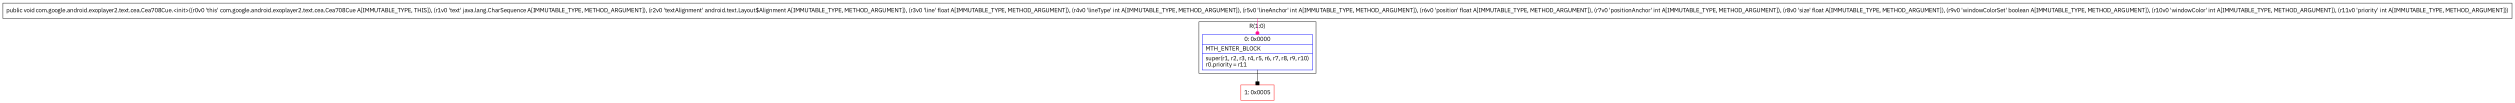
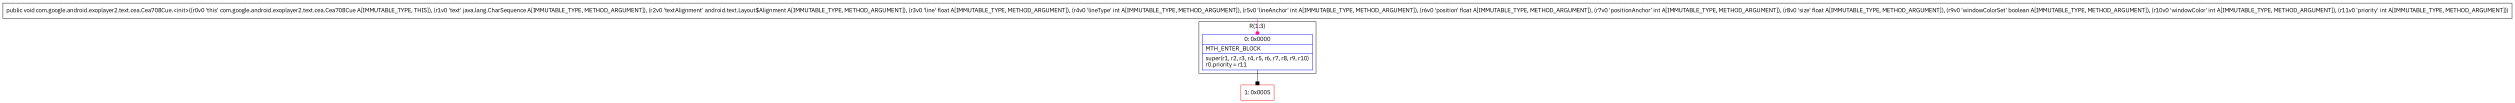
cluster "R(1:0)": label "R(1:0)" -> "R(1:3)"
